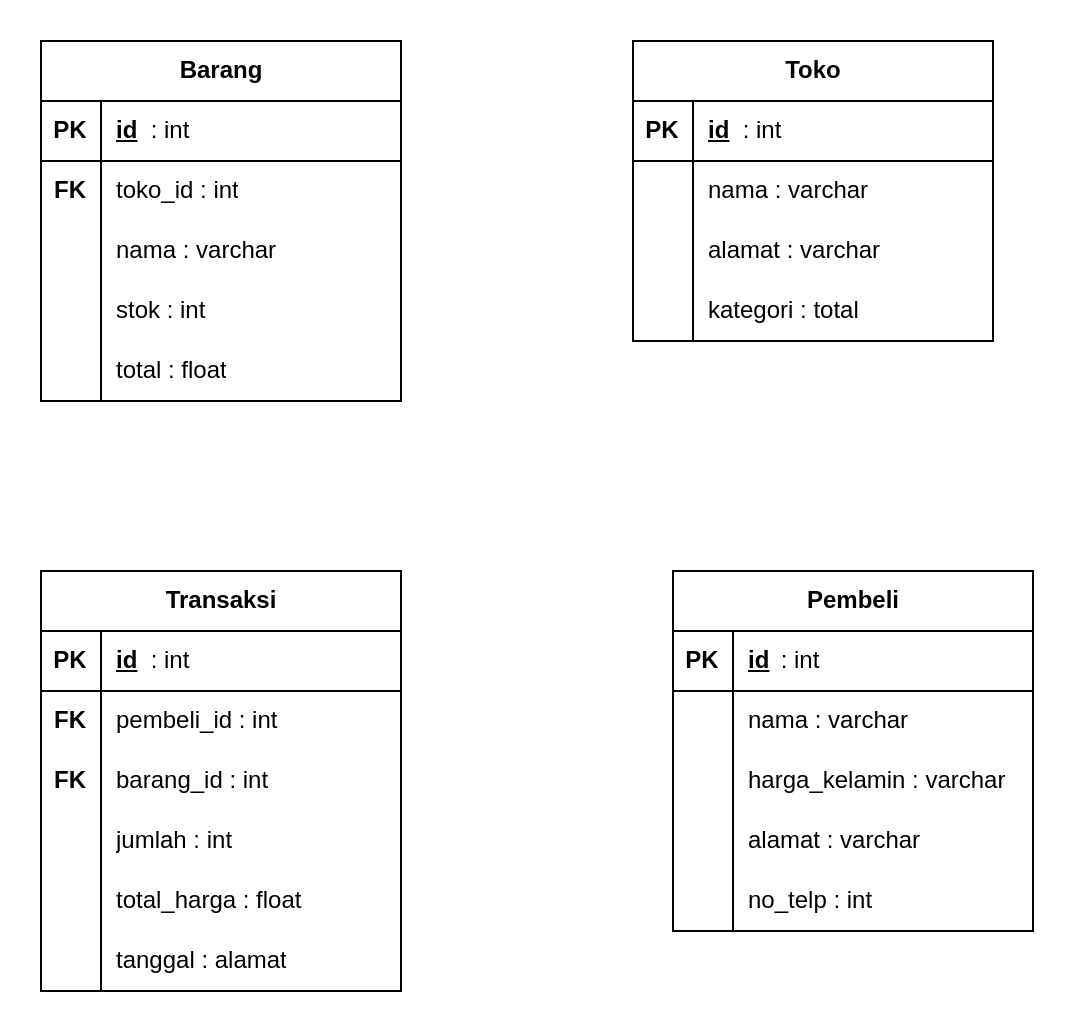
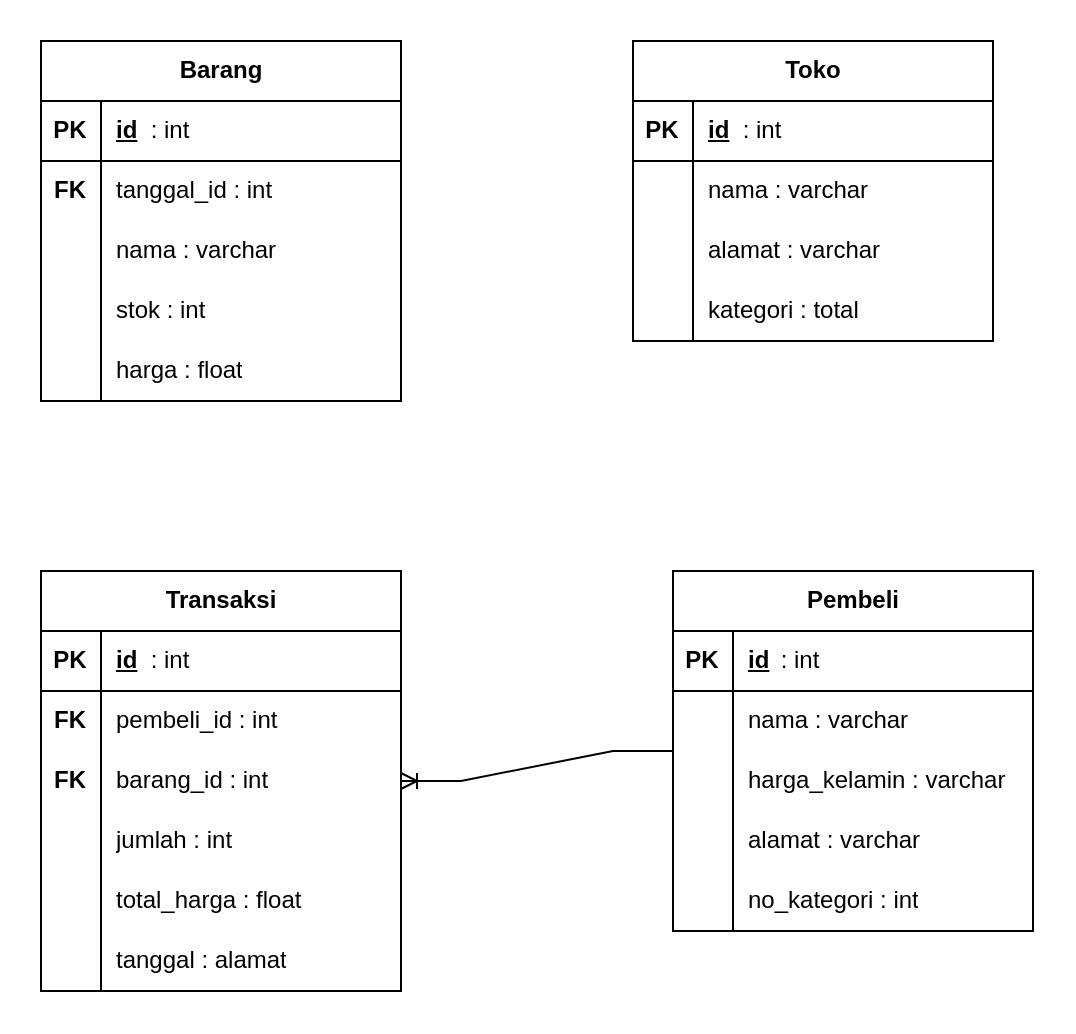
node "toko_id : int": label "toko_id : int" -> "tanggal_id : int"
node "total : float": label "total : float" -> "harga : float"
edge "Pembeli" -> "Transaksi": added
node "no_telp : int": label "no_telp : int" -> "no_kategori : int"
